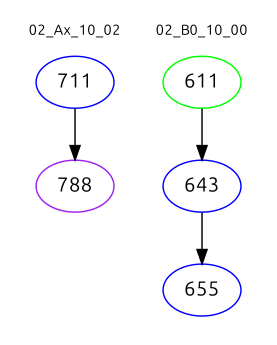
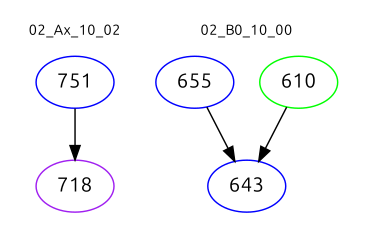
node "711": label "711" -> "751"
node "611": label "611" -> "610"
node "788": label "788" -> "718"
edge "643" -> "655": reversed
